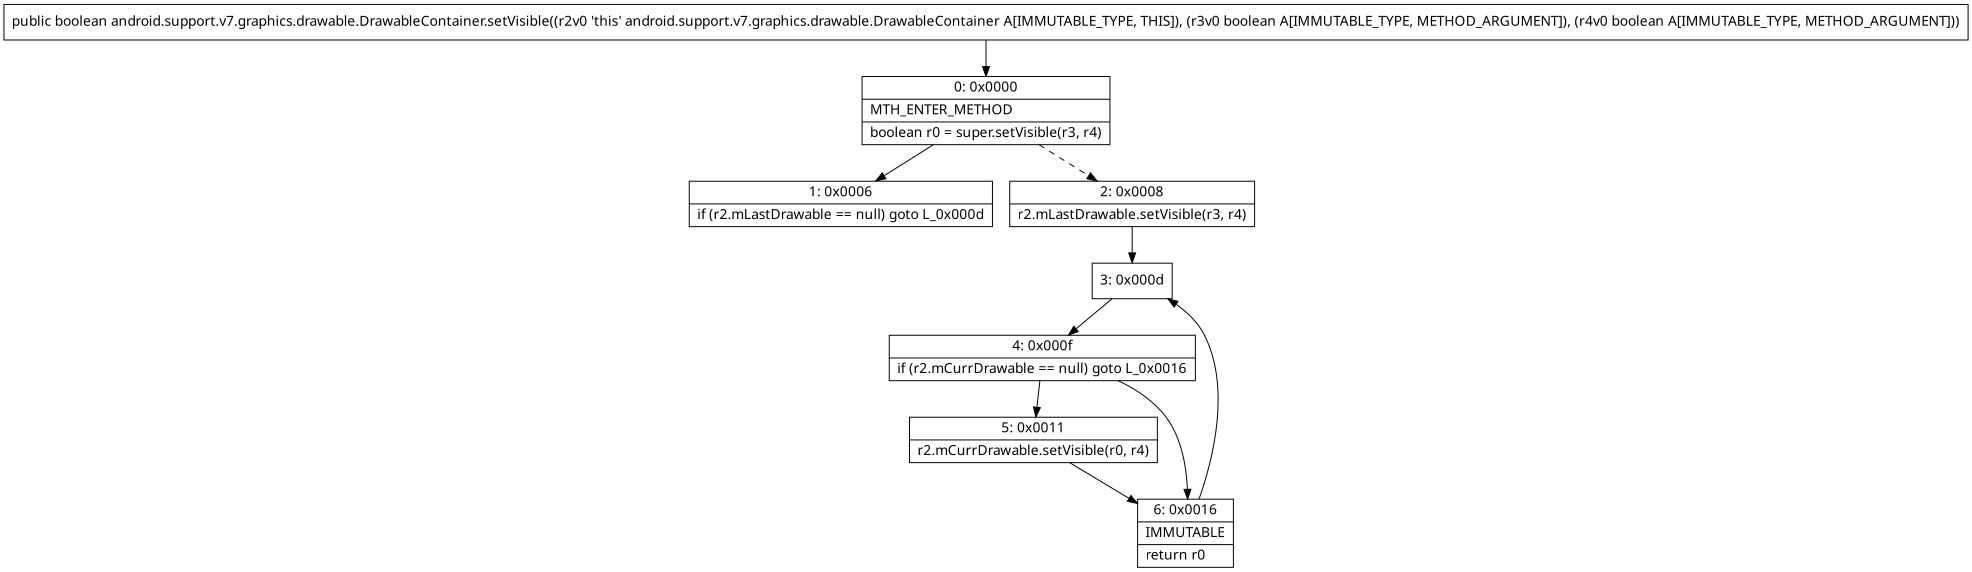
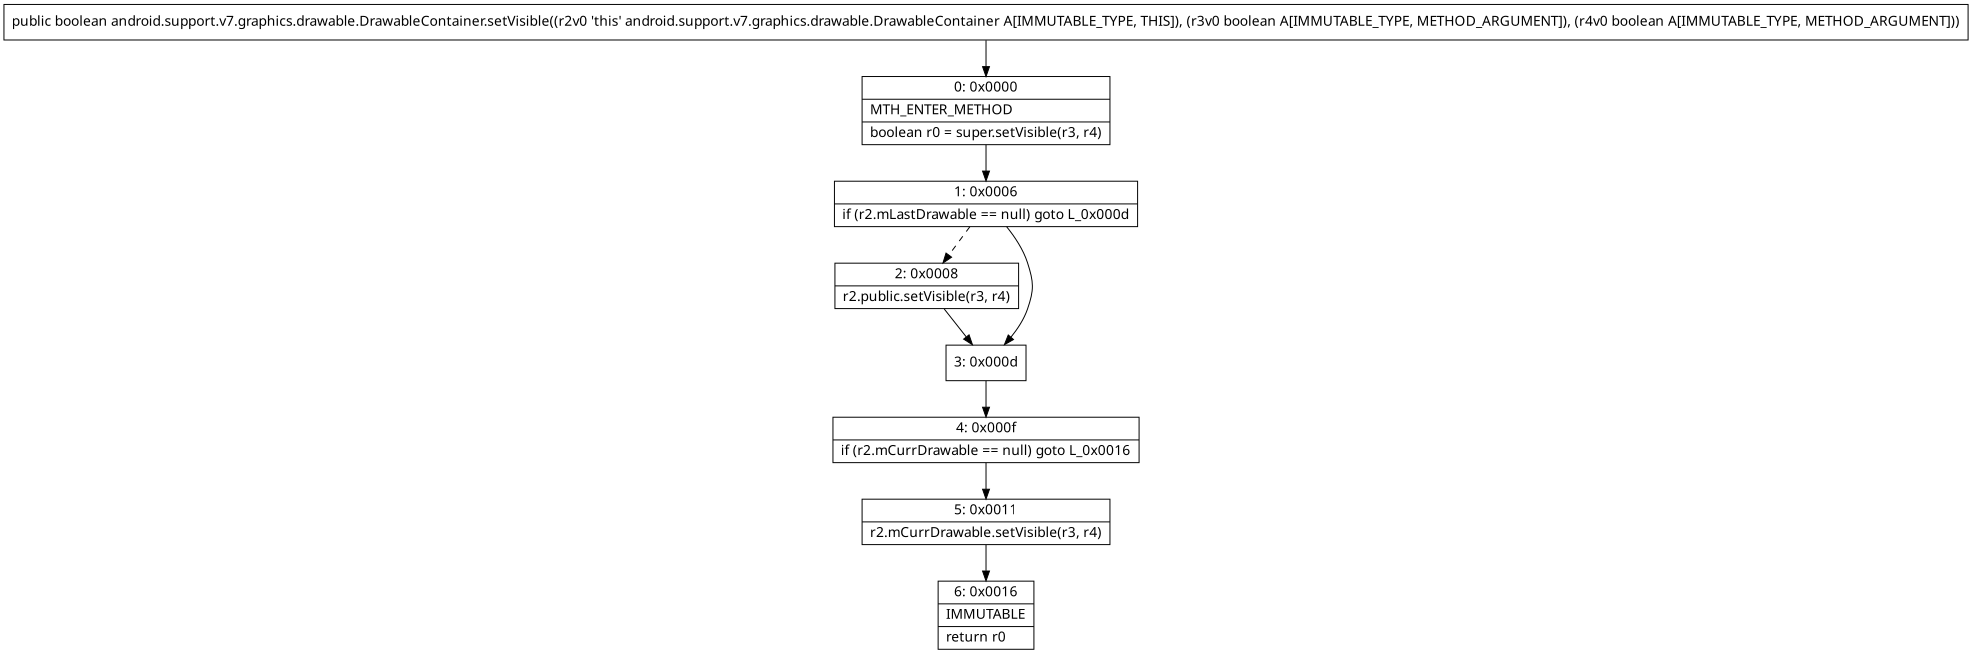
edge "0: 0x0000" -> "2: 0x0008": now "1: 0x0006" -> "2: 0x0008"
node "2: 0x0008": text "r2.mLastDrawable.setVisible(r3, r4)" -> "r2.public.setVisible(r3, r4)"
edge "6: 0x0016" -> "3: 0x000d": now "1: 0x0006" -> "3: 0x000d"
edge "4: 0x000f" -> "6: 0x0016": removed
node "5: 0x0011": text "r2.mCurrDrawable.setVisible(r0, r4)" -> "r2.mCurrDrawable.setVisible(r3, r4)"
